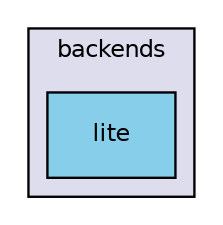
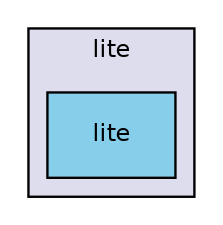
cluster "backends": label "backends" -> "lite"
